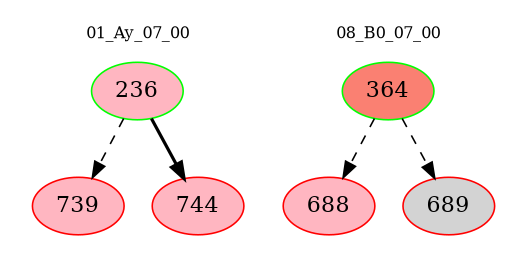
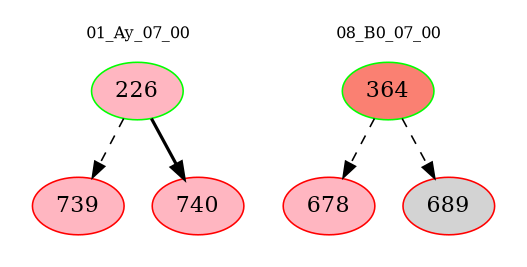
node "236": label "236" -> "226"
node "744": label "744" -> "740"
node "688": label "688" -> "678"
